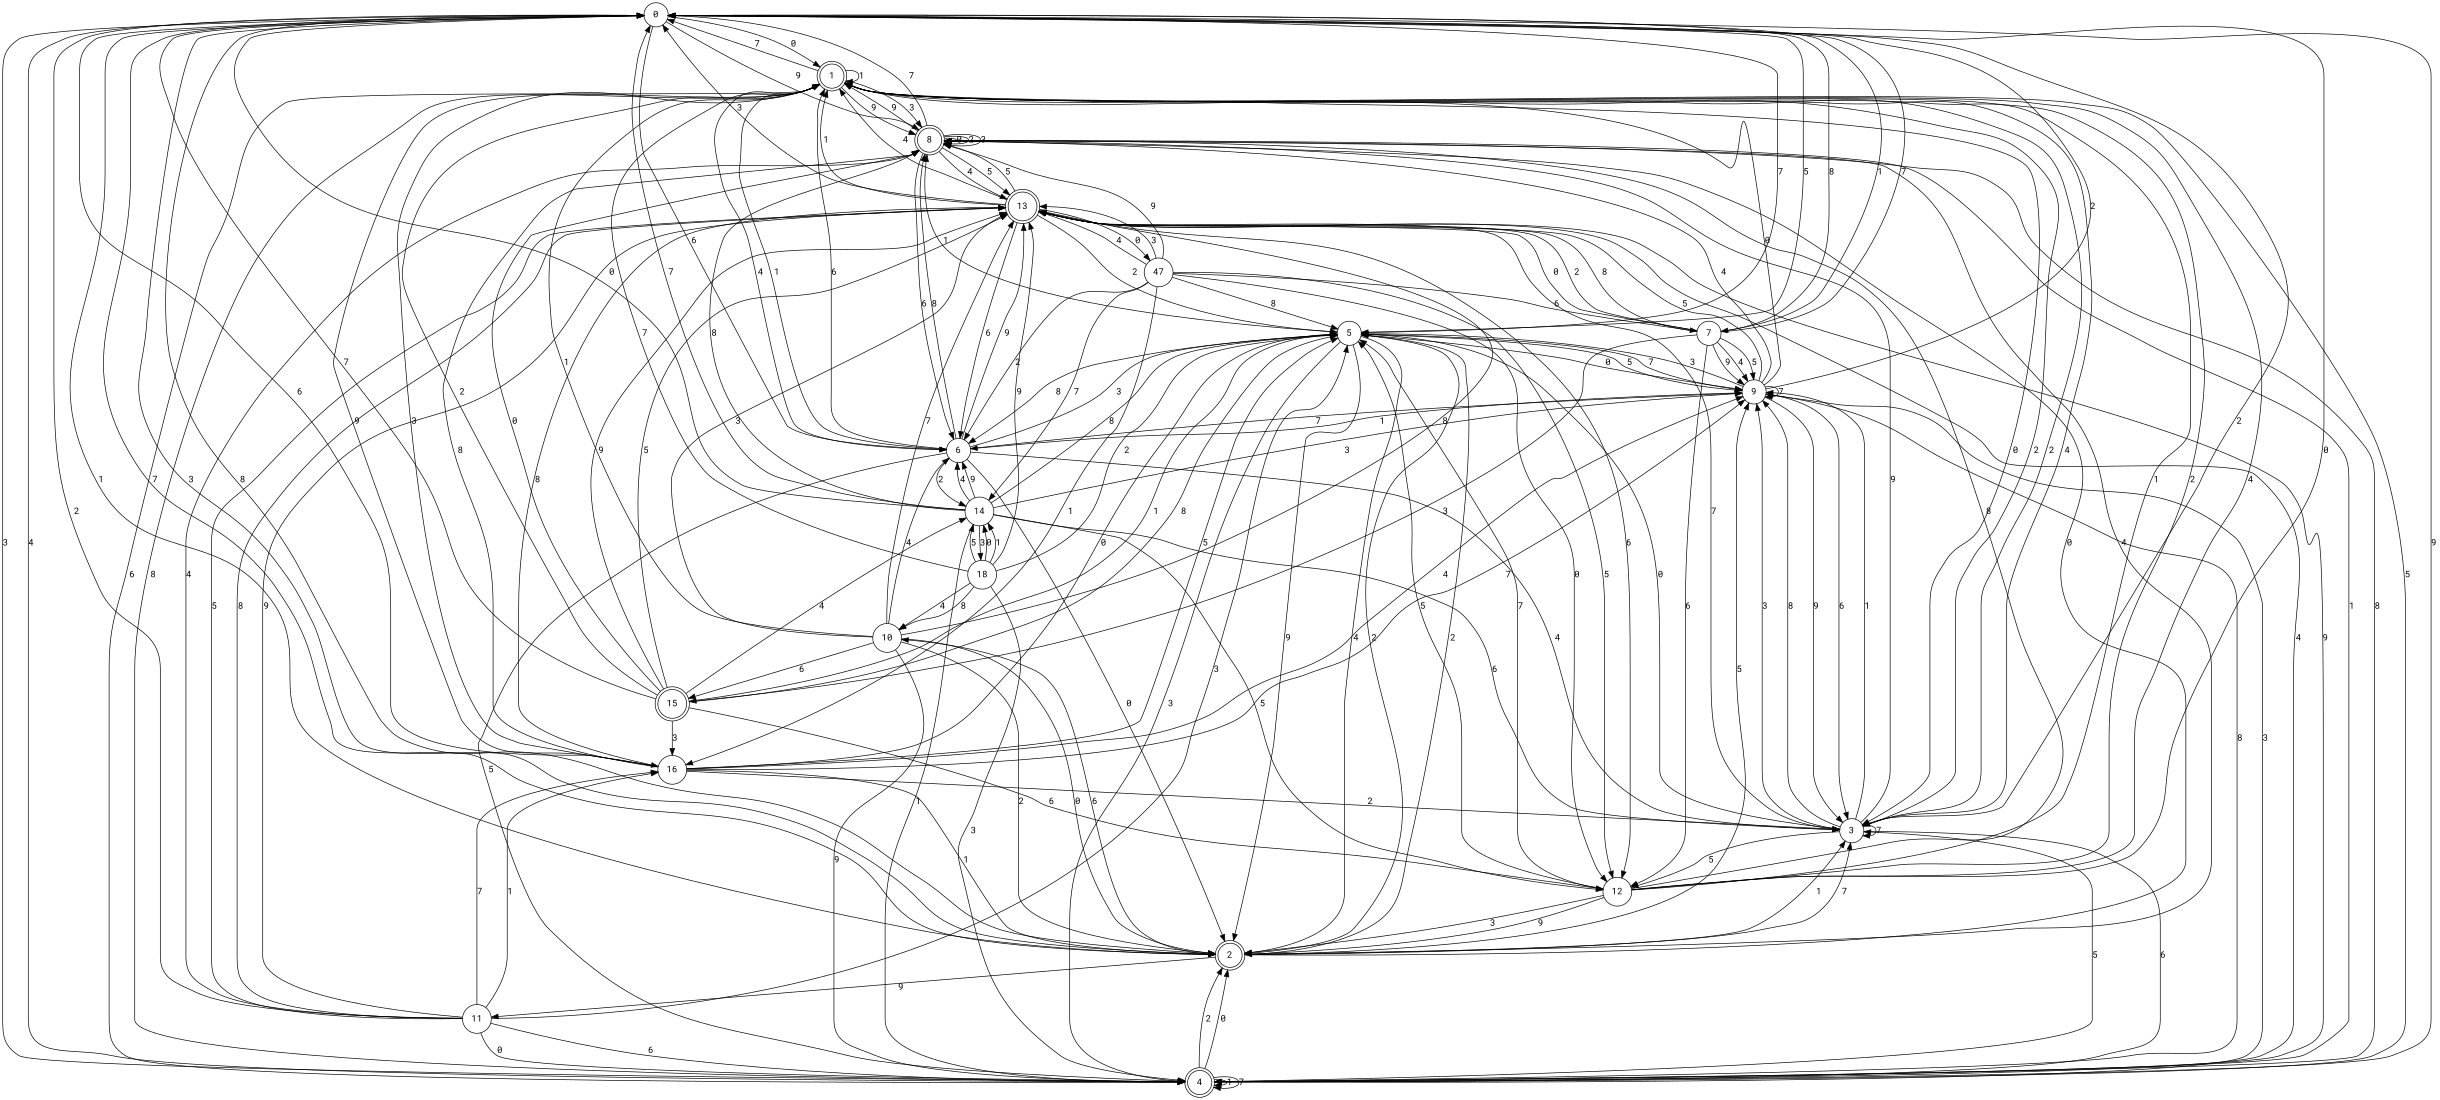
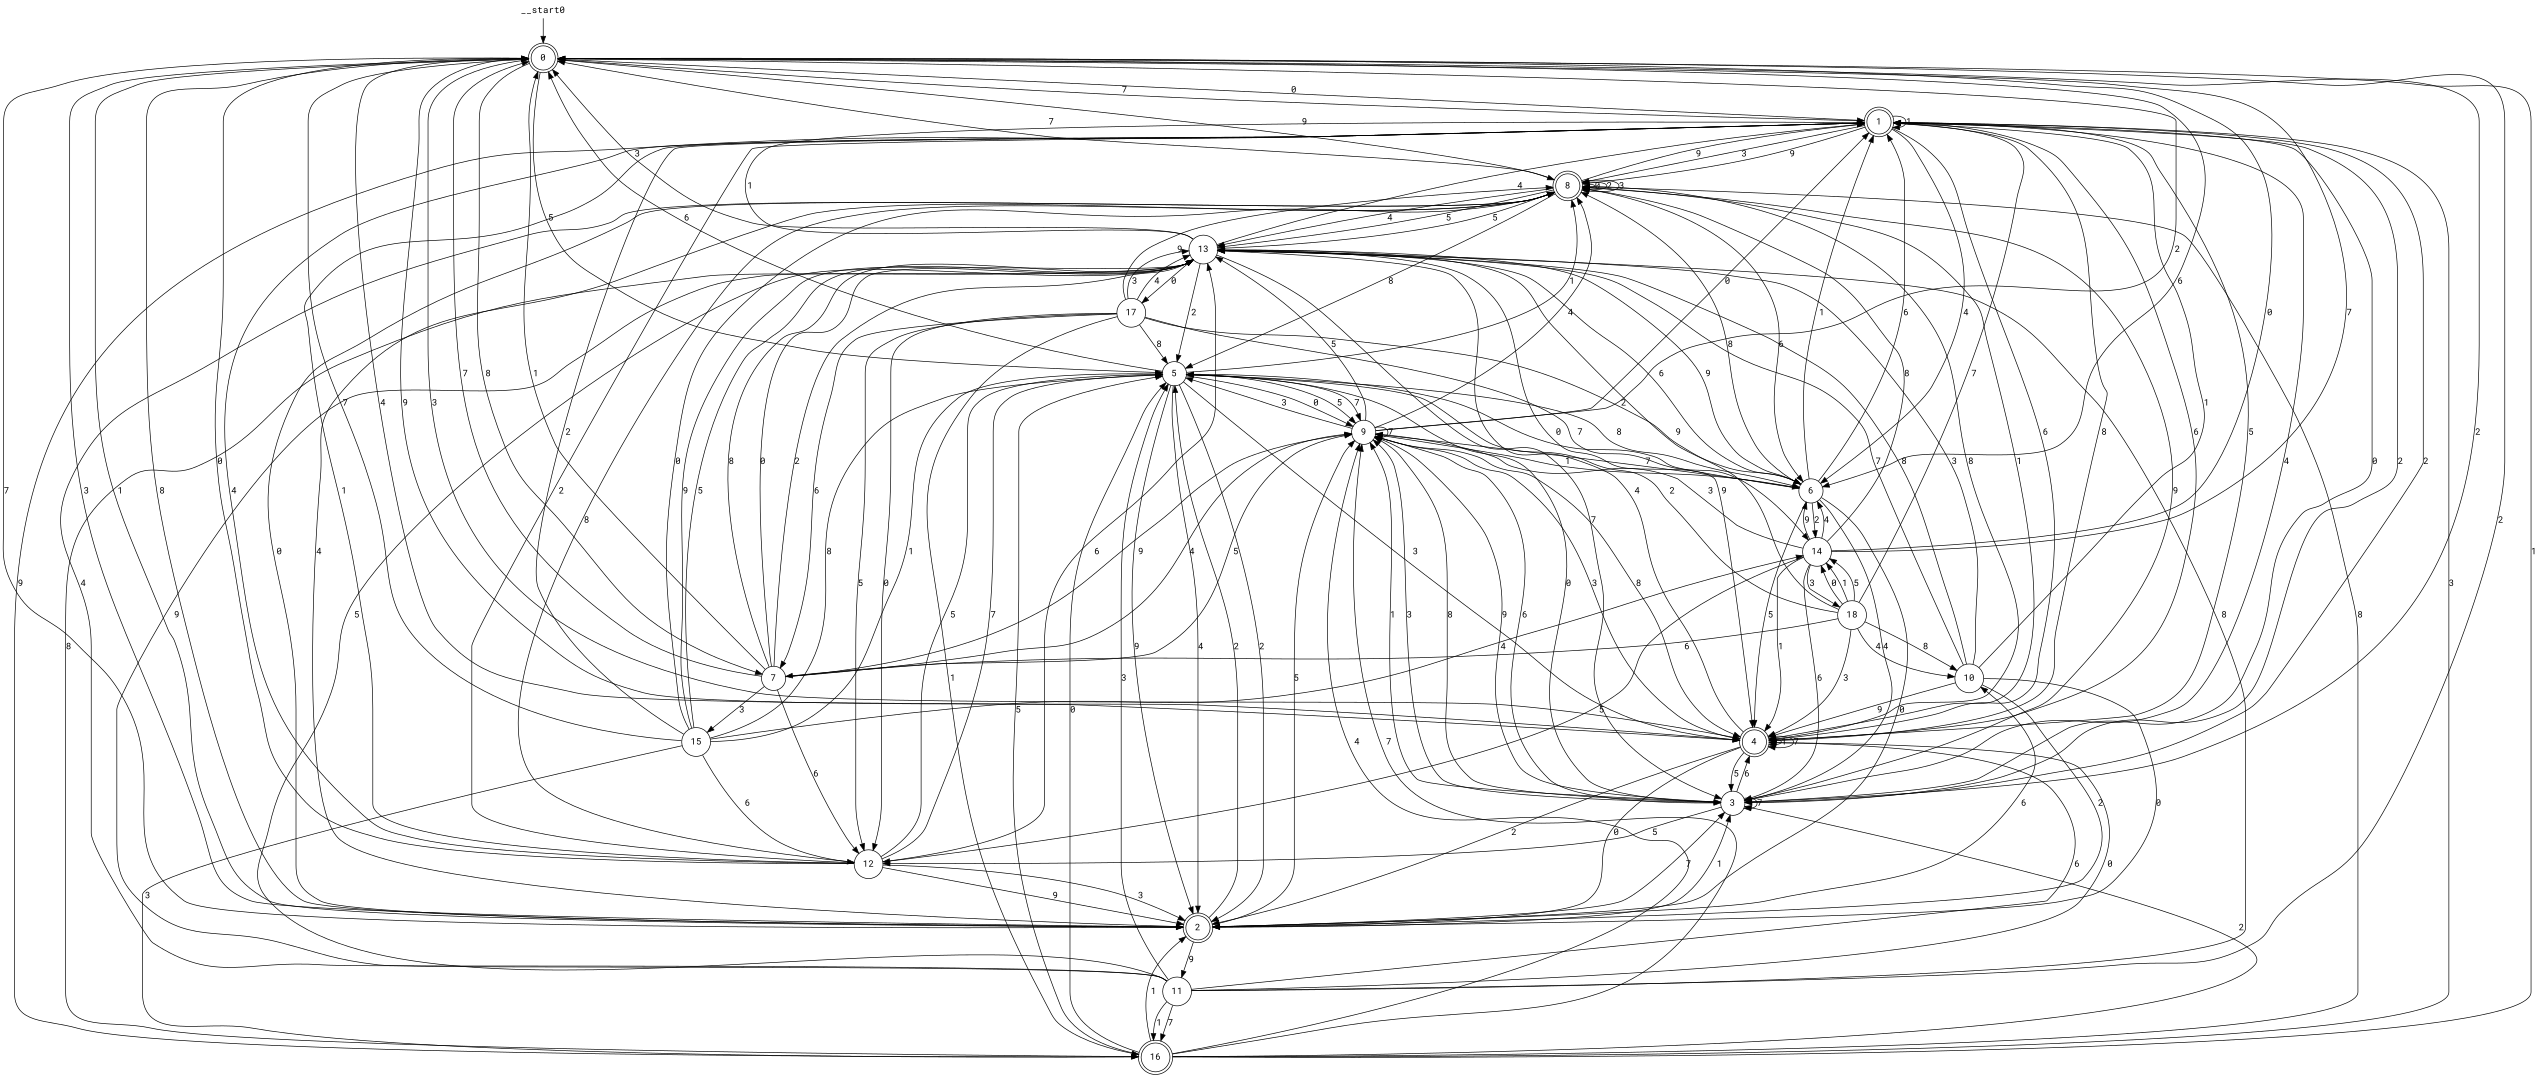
node "__start0": added
node "0": shape circle -> doublecircle
edge "5" -> "0": label "7" -> "6"
node "13": shape doublecircle -> circle
node "47": label "47" -> "17"
edge "13" -> "12": reversed
edge "14" -> "5": now "8" -> "5"
edge "16" -> "0": label "6" -> "1"
edge "6" -> "5": label "3" -> "0"
edge "4" -> "1": added, label "6"
edge "10" -> "6": removed, label "4"
edge "18" -> "7": added, label "6"
edge "10" -> "15": removed, label "6"
node "15": shape doublecircle -> circle
node "16": shape circle -> doublecircle
